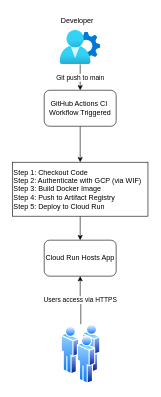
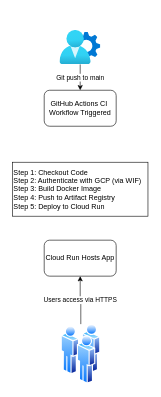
node "Developer": removed
edge "GitHub Actions CI Workflow Triggered" -> "Step 1: Checkout Code Step 2: Authenticate with GCP (via WIF) Step 3: Build Docker Image Step 4: Push to Artifact Registry Step 5: Deploy to Cloud Run": removed
edge "Step 1: Checkout Code Step 2: Authenticate with GCP (via WIF) Step 3: Build Docker Image Step 4: Push to Artifact Registry Step 5: Deploy to Cloud Run" -> "Cloud Run Hosts App": removed
